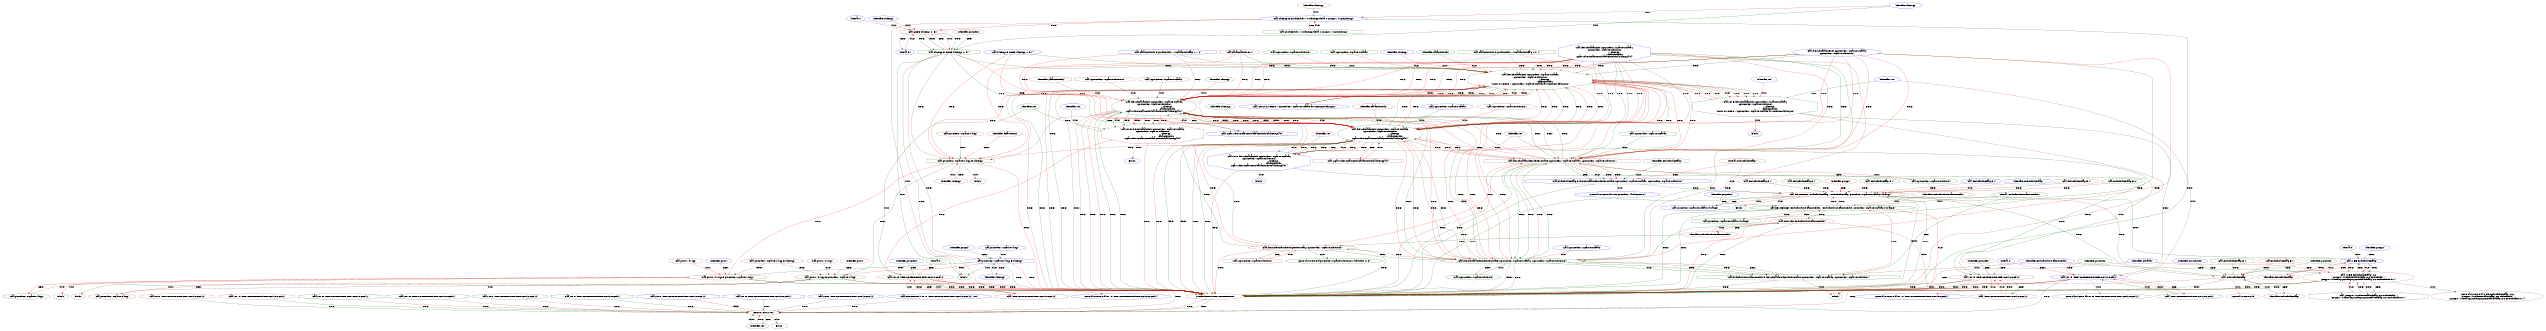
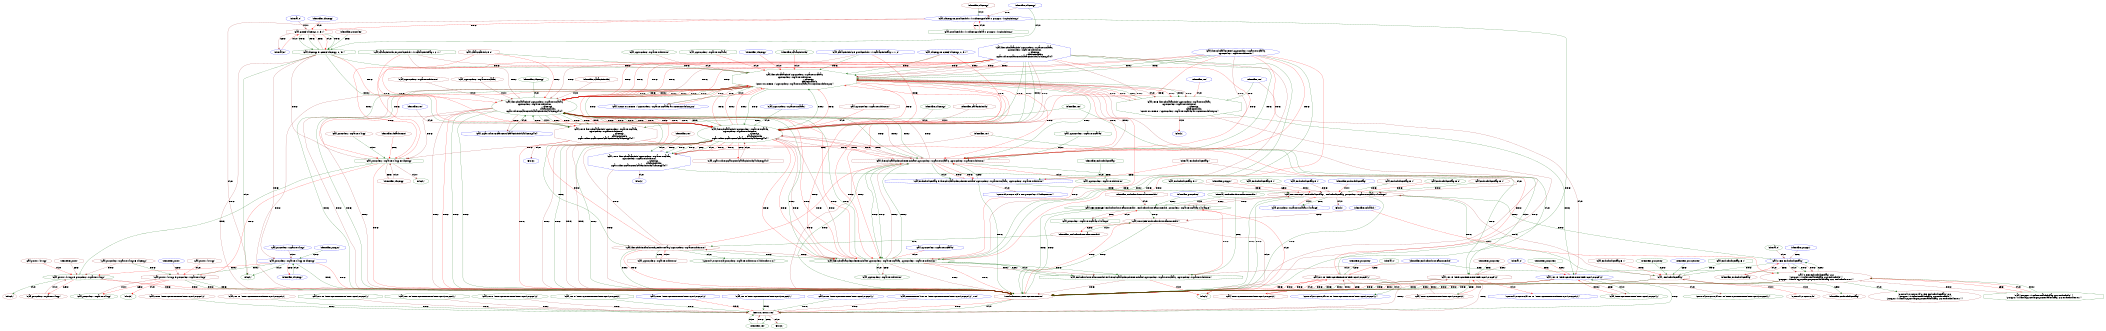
edge "(Identifier,ctb_addr)" -> "(MethodReturn,IHEVCD_ERROR_T)": now "(Identifier,ctb_addr)" -> "(Call,UNUSED(end_of_sub_stream_one_bit))"
edge "(MethodReturn,IHEVCD_ERROR_T)" -> "(Return,return ret;)": label "CFG: " -> "AST: "
